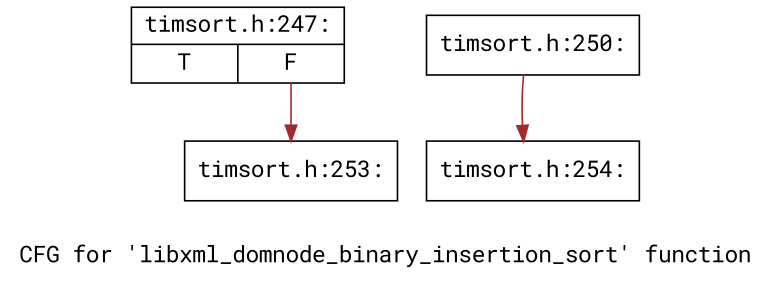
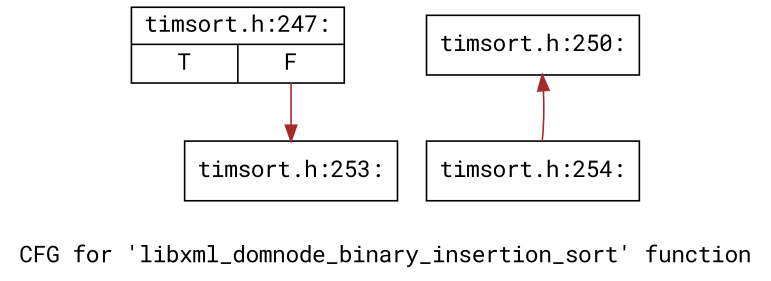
edge "timsort.h:250:" -> "timsort.h:254:": reversed
